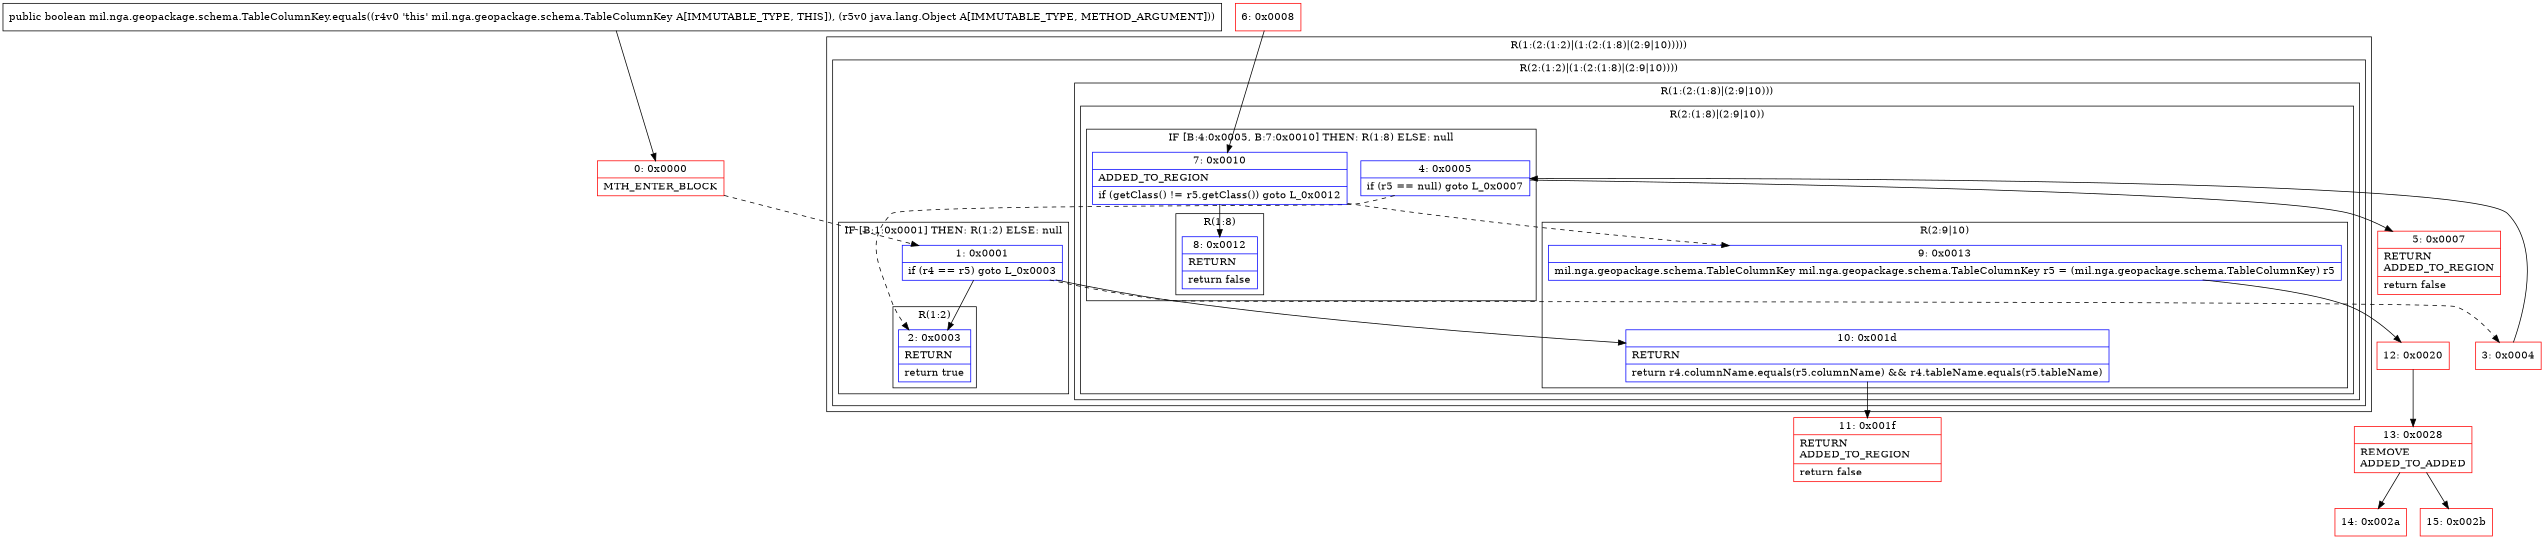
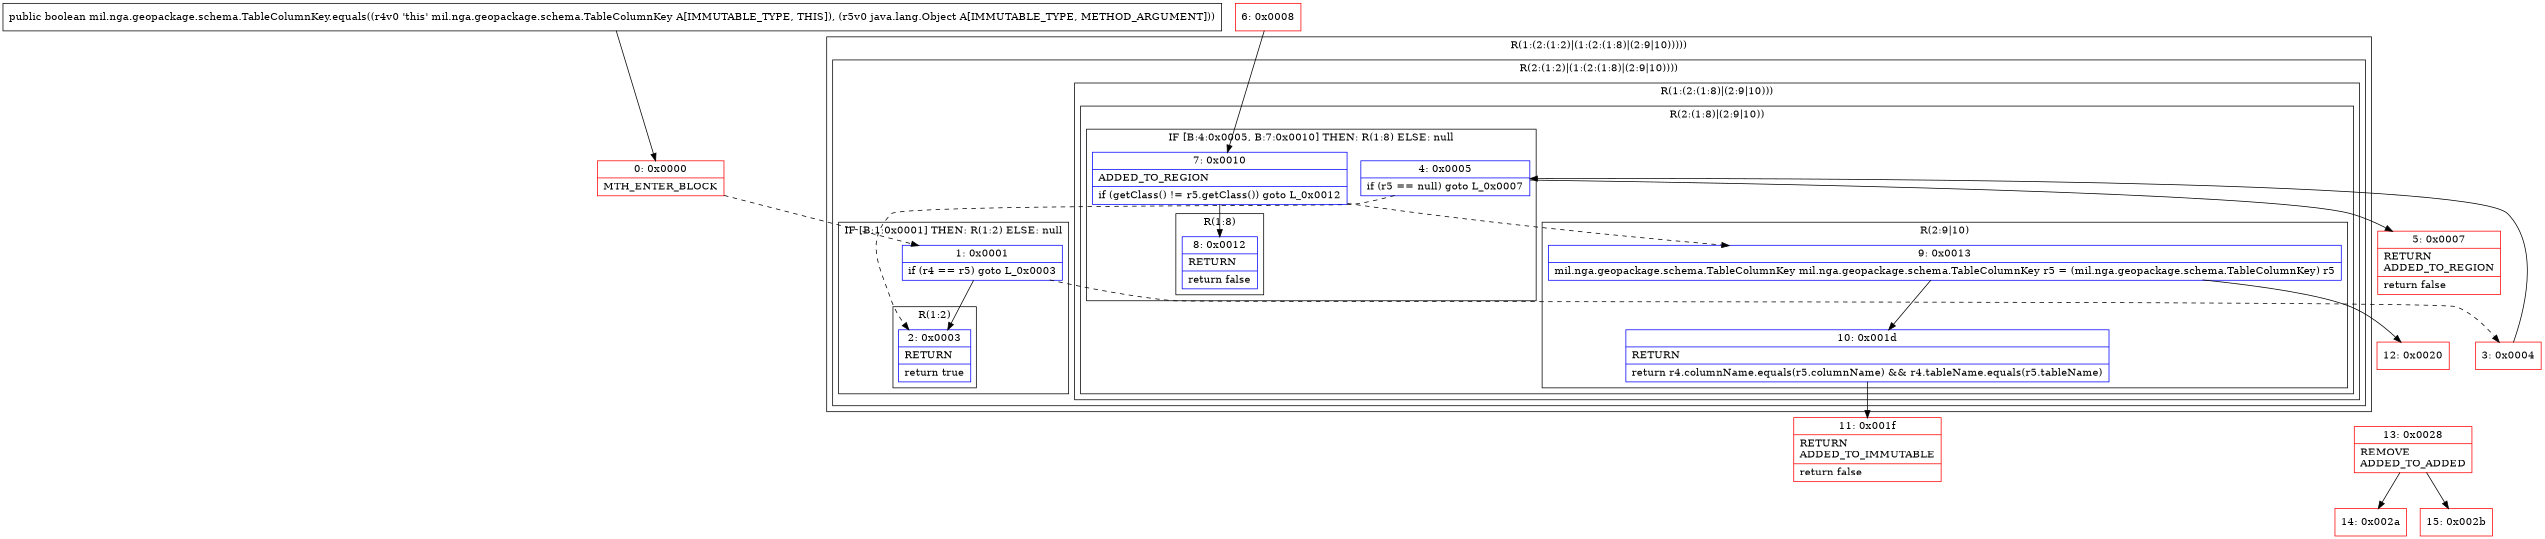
edge "1: 0x0001" -> "10: 0x001d": now "9: 0x0013" -> "10: 0x001d"
edge "12: 0x0020" -> "13: 0x0028": removed
node "11: 0x001f": text "ADDED_TO_REGION" -> "ADDED_TO_IMMUTABLE"
